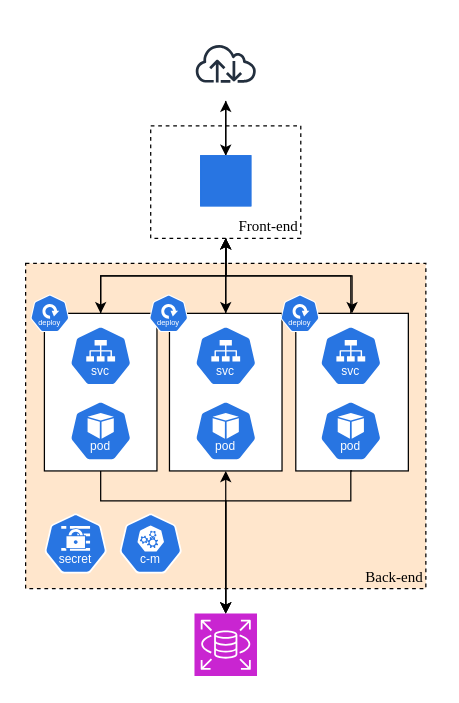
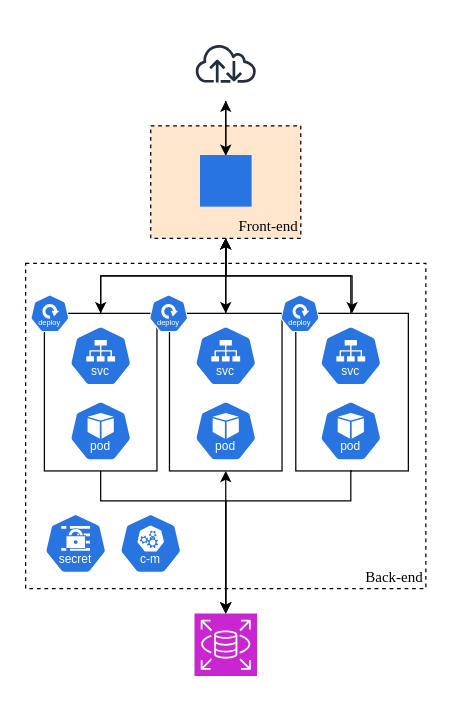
node "Front-end": fillcolor #ffffff -> #ffe6cc
node "Back-end": fillcolor #ffe6cc -> #ffffff
